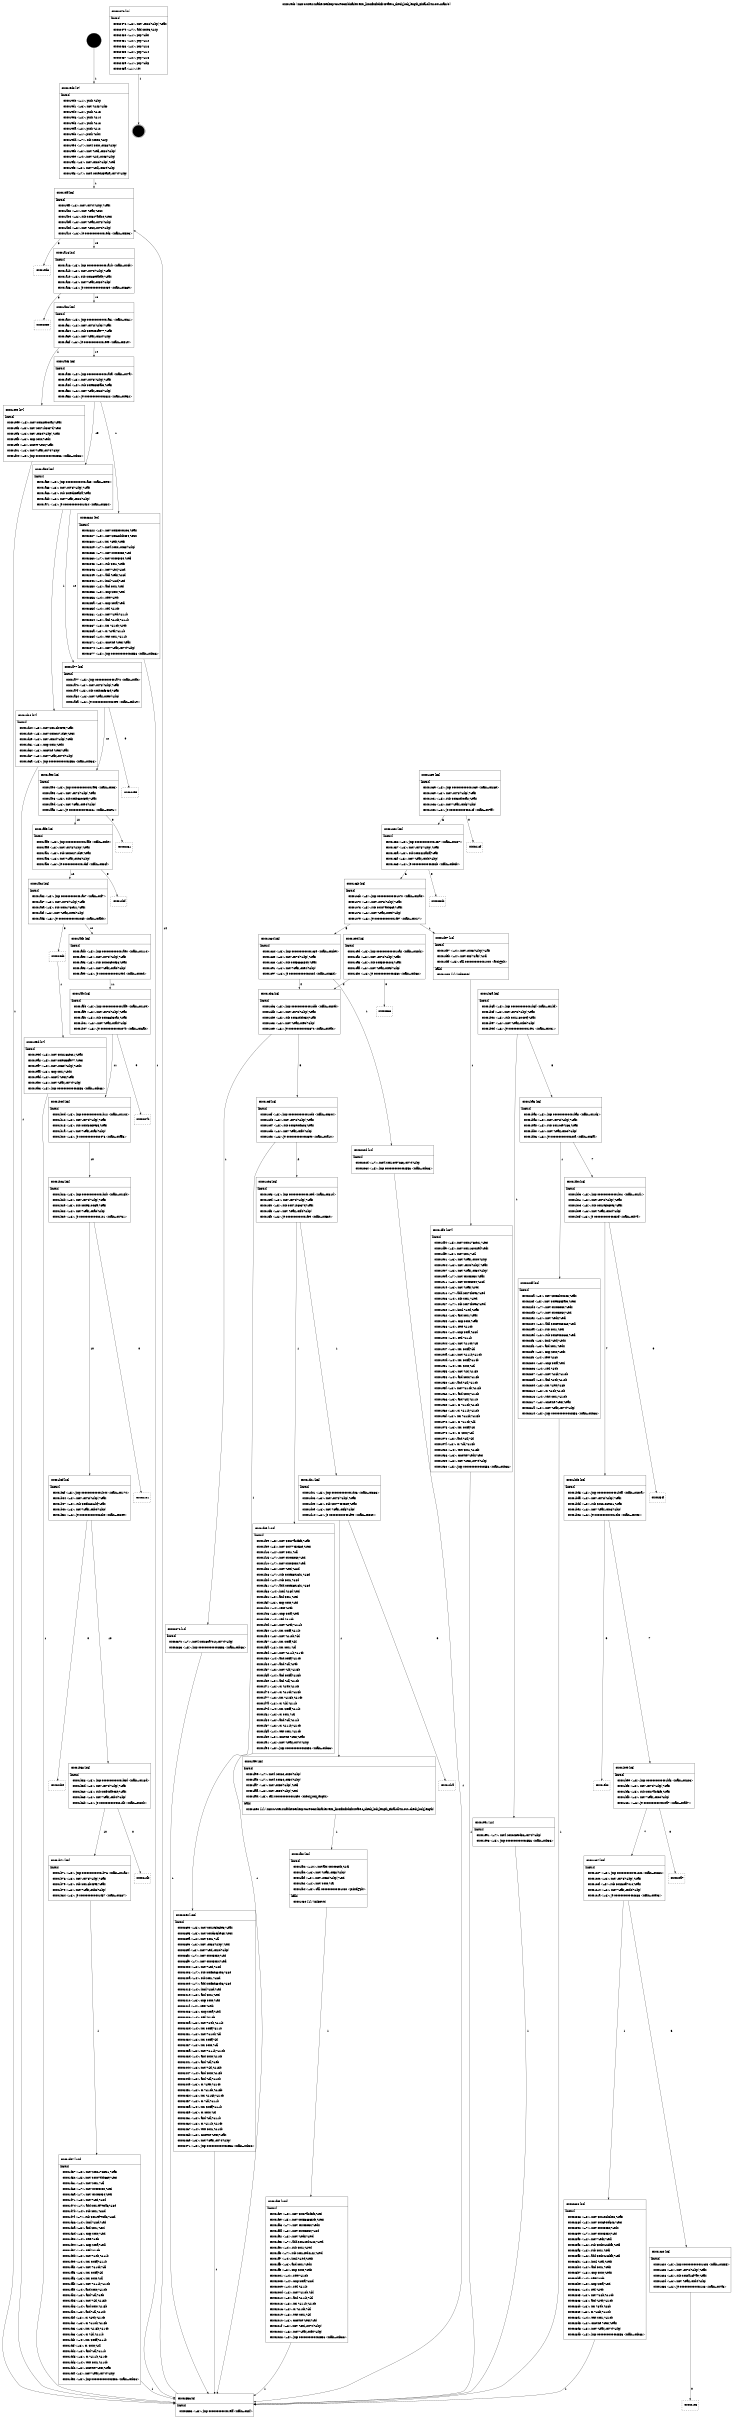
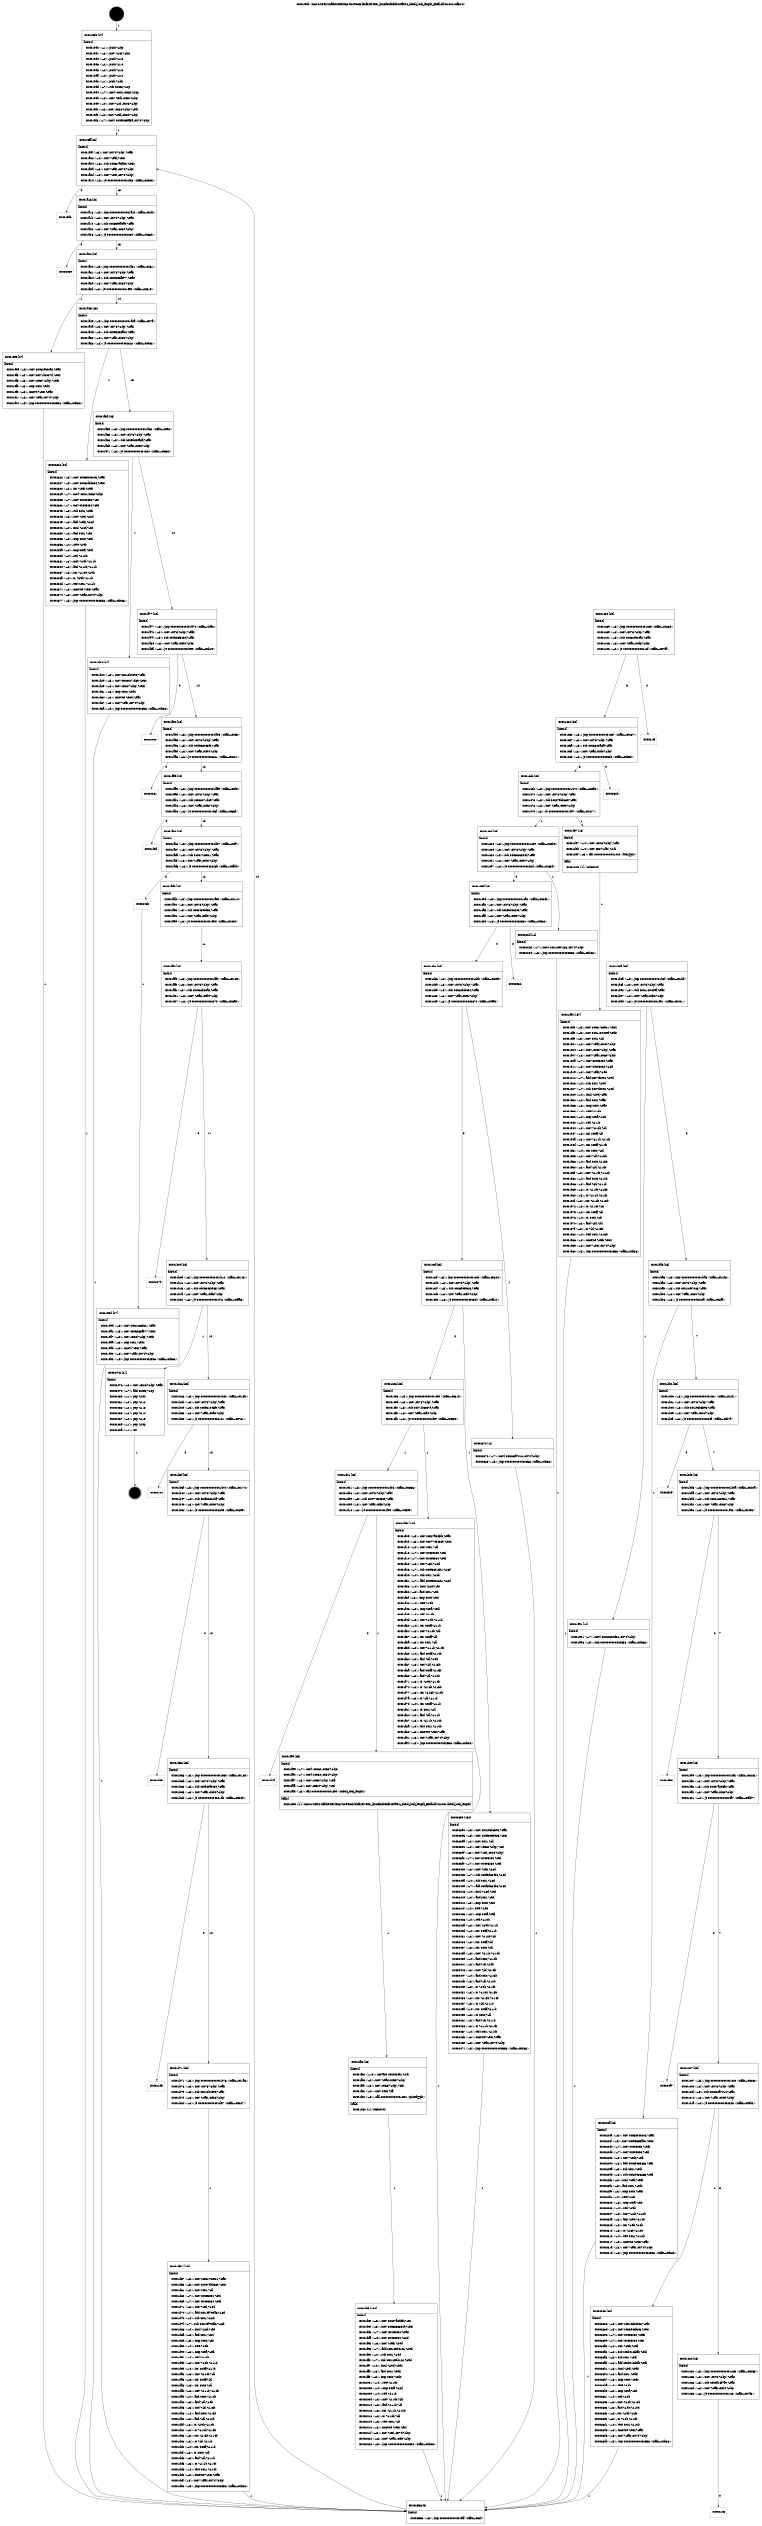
edge "0x401c6b [25]" -> "0x401c84 [25]": label " 5" -> " 1"
edge "0x401c84 [25]" -> "0x401cb6 [25]": now "0x401c84 [25]" -> "0x401c9d [25]"
edge "0x401b0d [25]" -> "0x402476 [21]": added, label "1"
